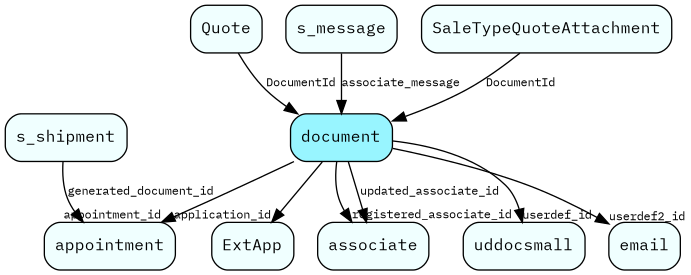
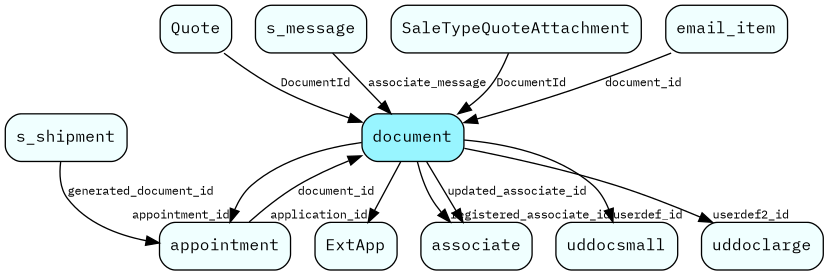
node "email_item": added
edge "appointment" -> "document": added, label "document_id"
node "email": label "email" -> "uddoclarge"
